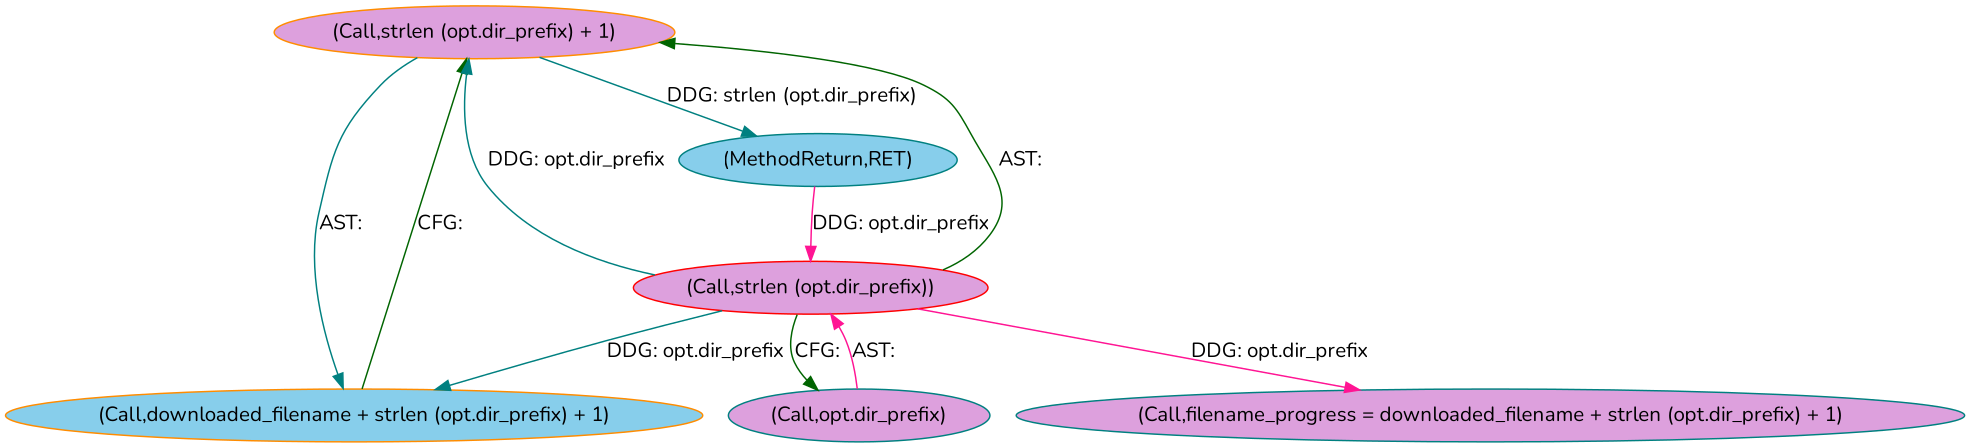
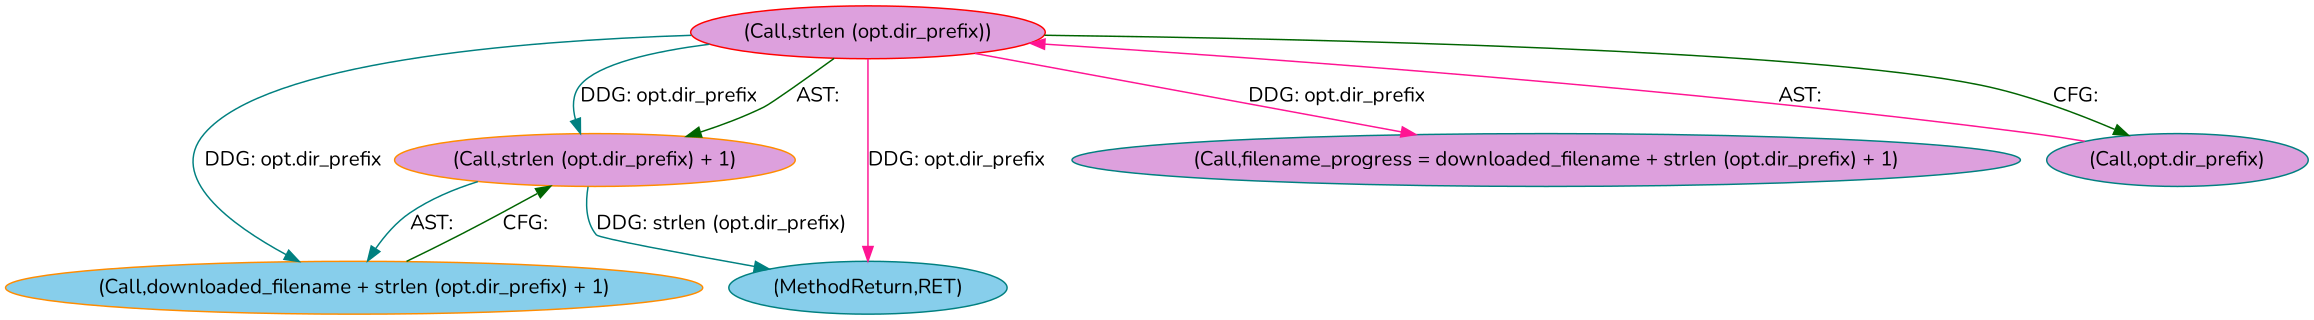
edge "(MethodReturn,RET)" -> "(Call,strlen (opt.dir_prefix))": reversed
